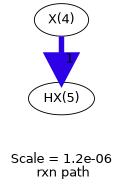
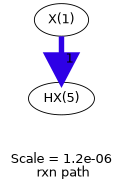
node "X(4)": label "X(4)" -> "X(1)"
